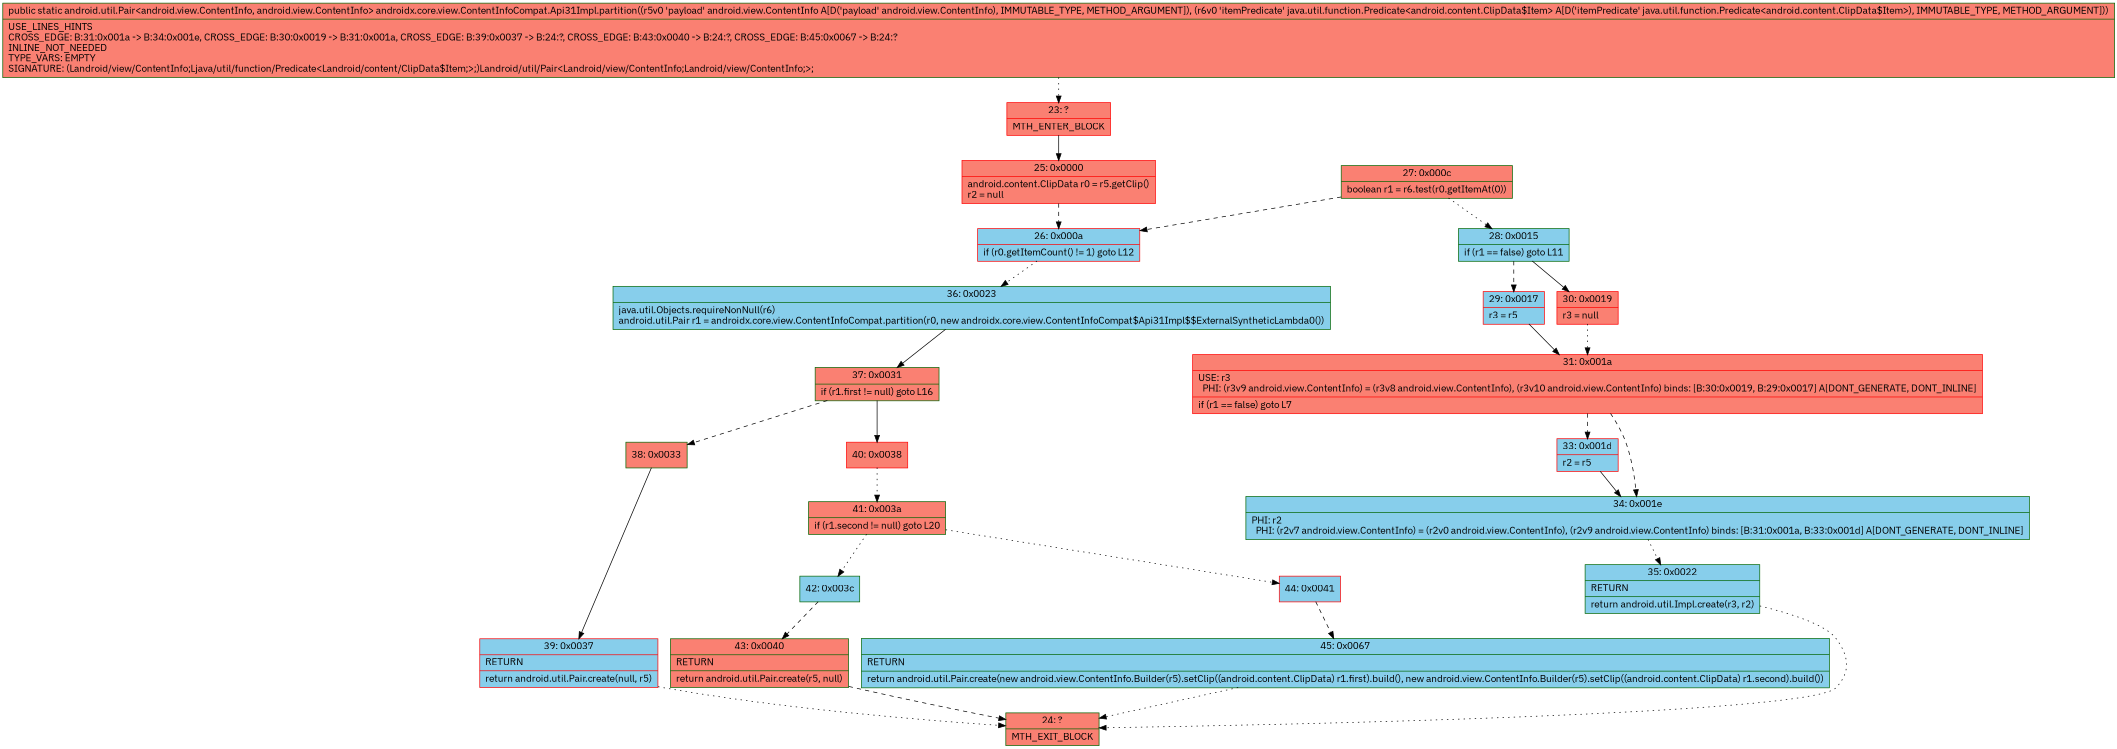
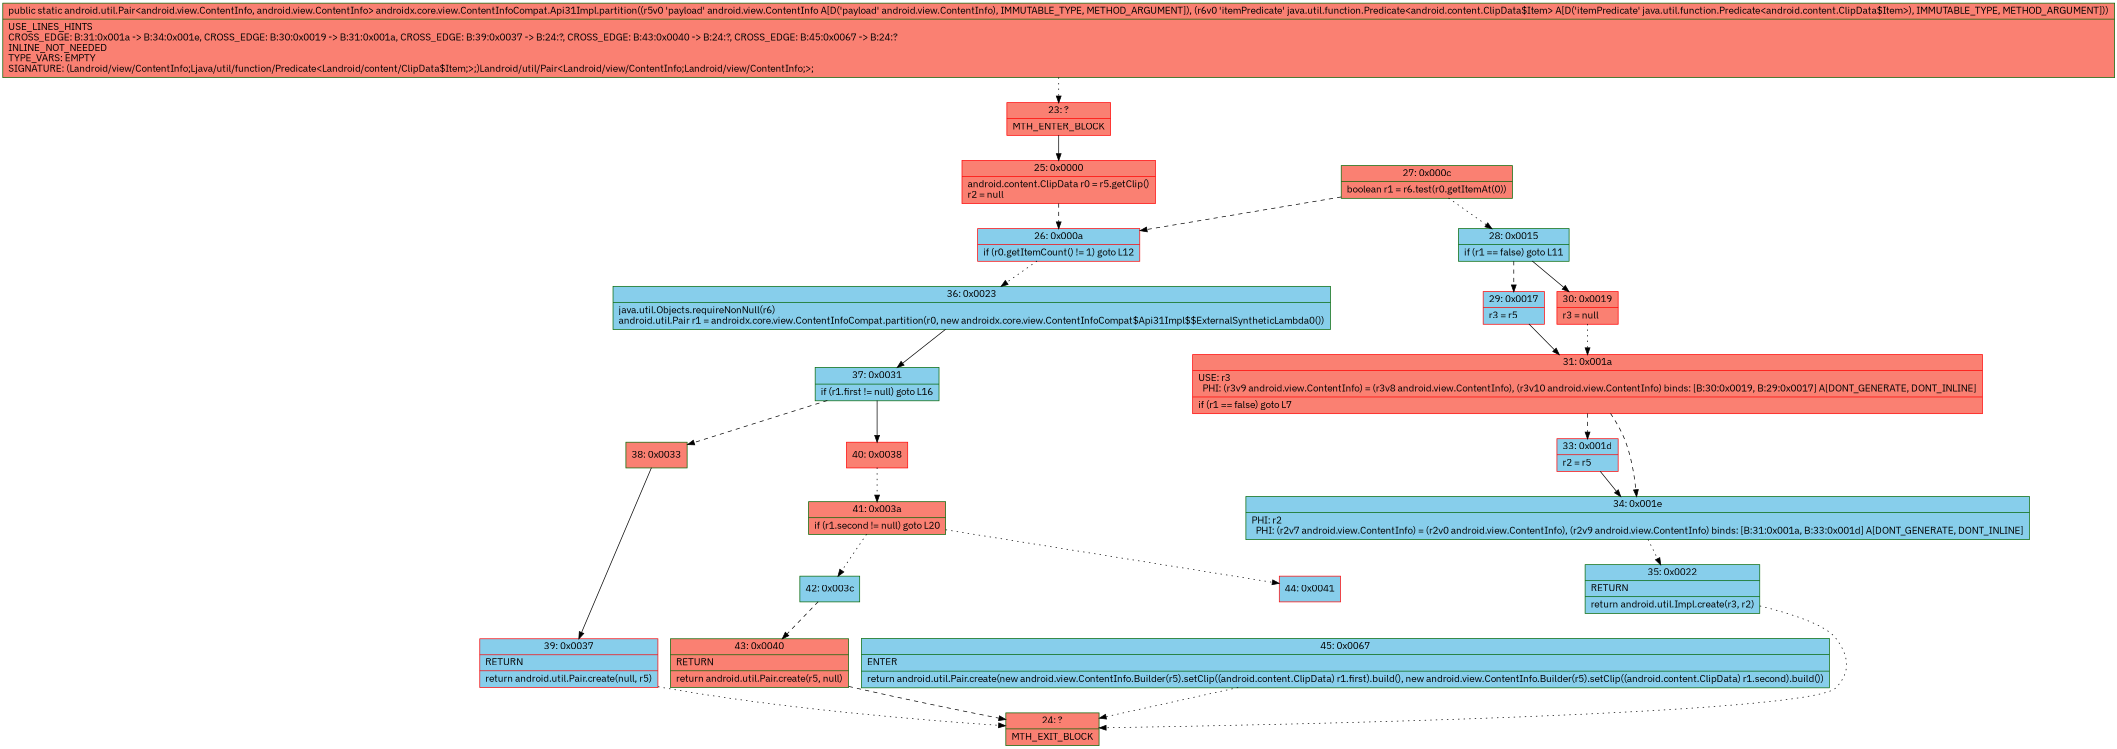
node "37: 0x0031": fillcolor salmon -> skyblue
edge "44: 0x0041" -> "45: 0x0067": removed
node "45: 0x0067": text "RETURN" -> "ENTER"
